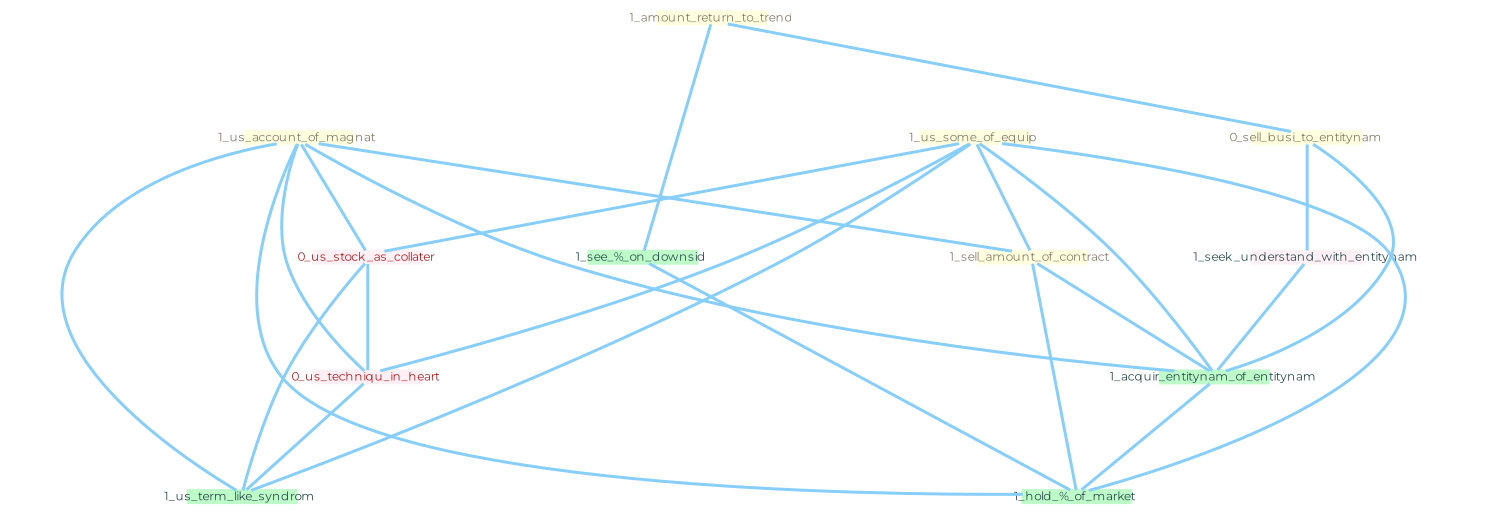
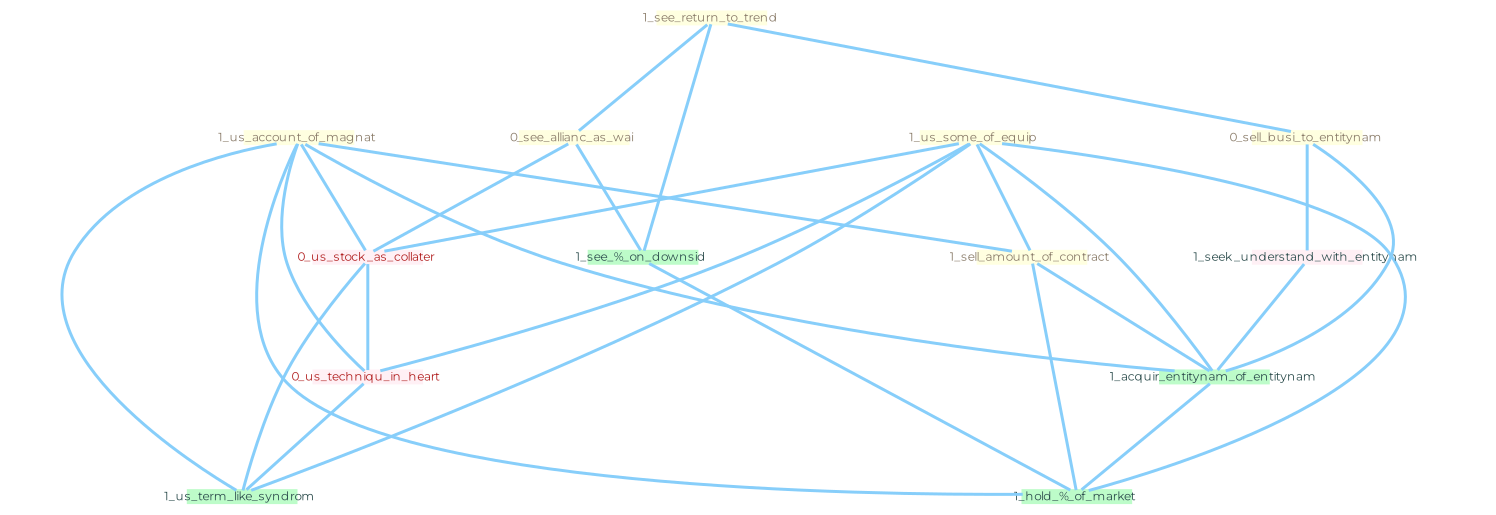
node "1_amount_return_to_trend": label "1_amount_return_to_trend" -> "1_see_return_to_trend"
node "0_see_allianc_as_wai": added
